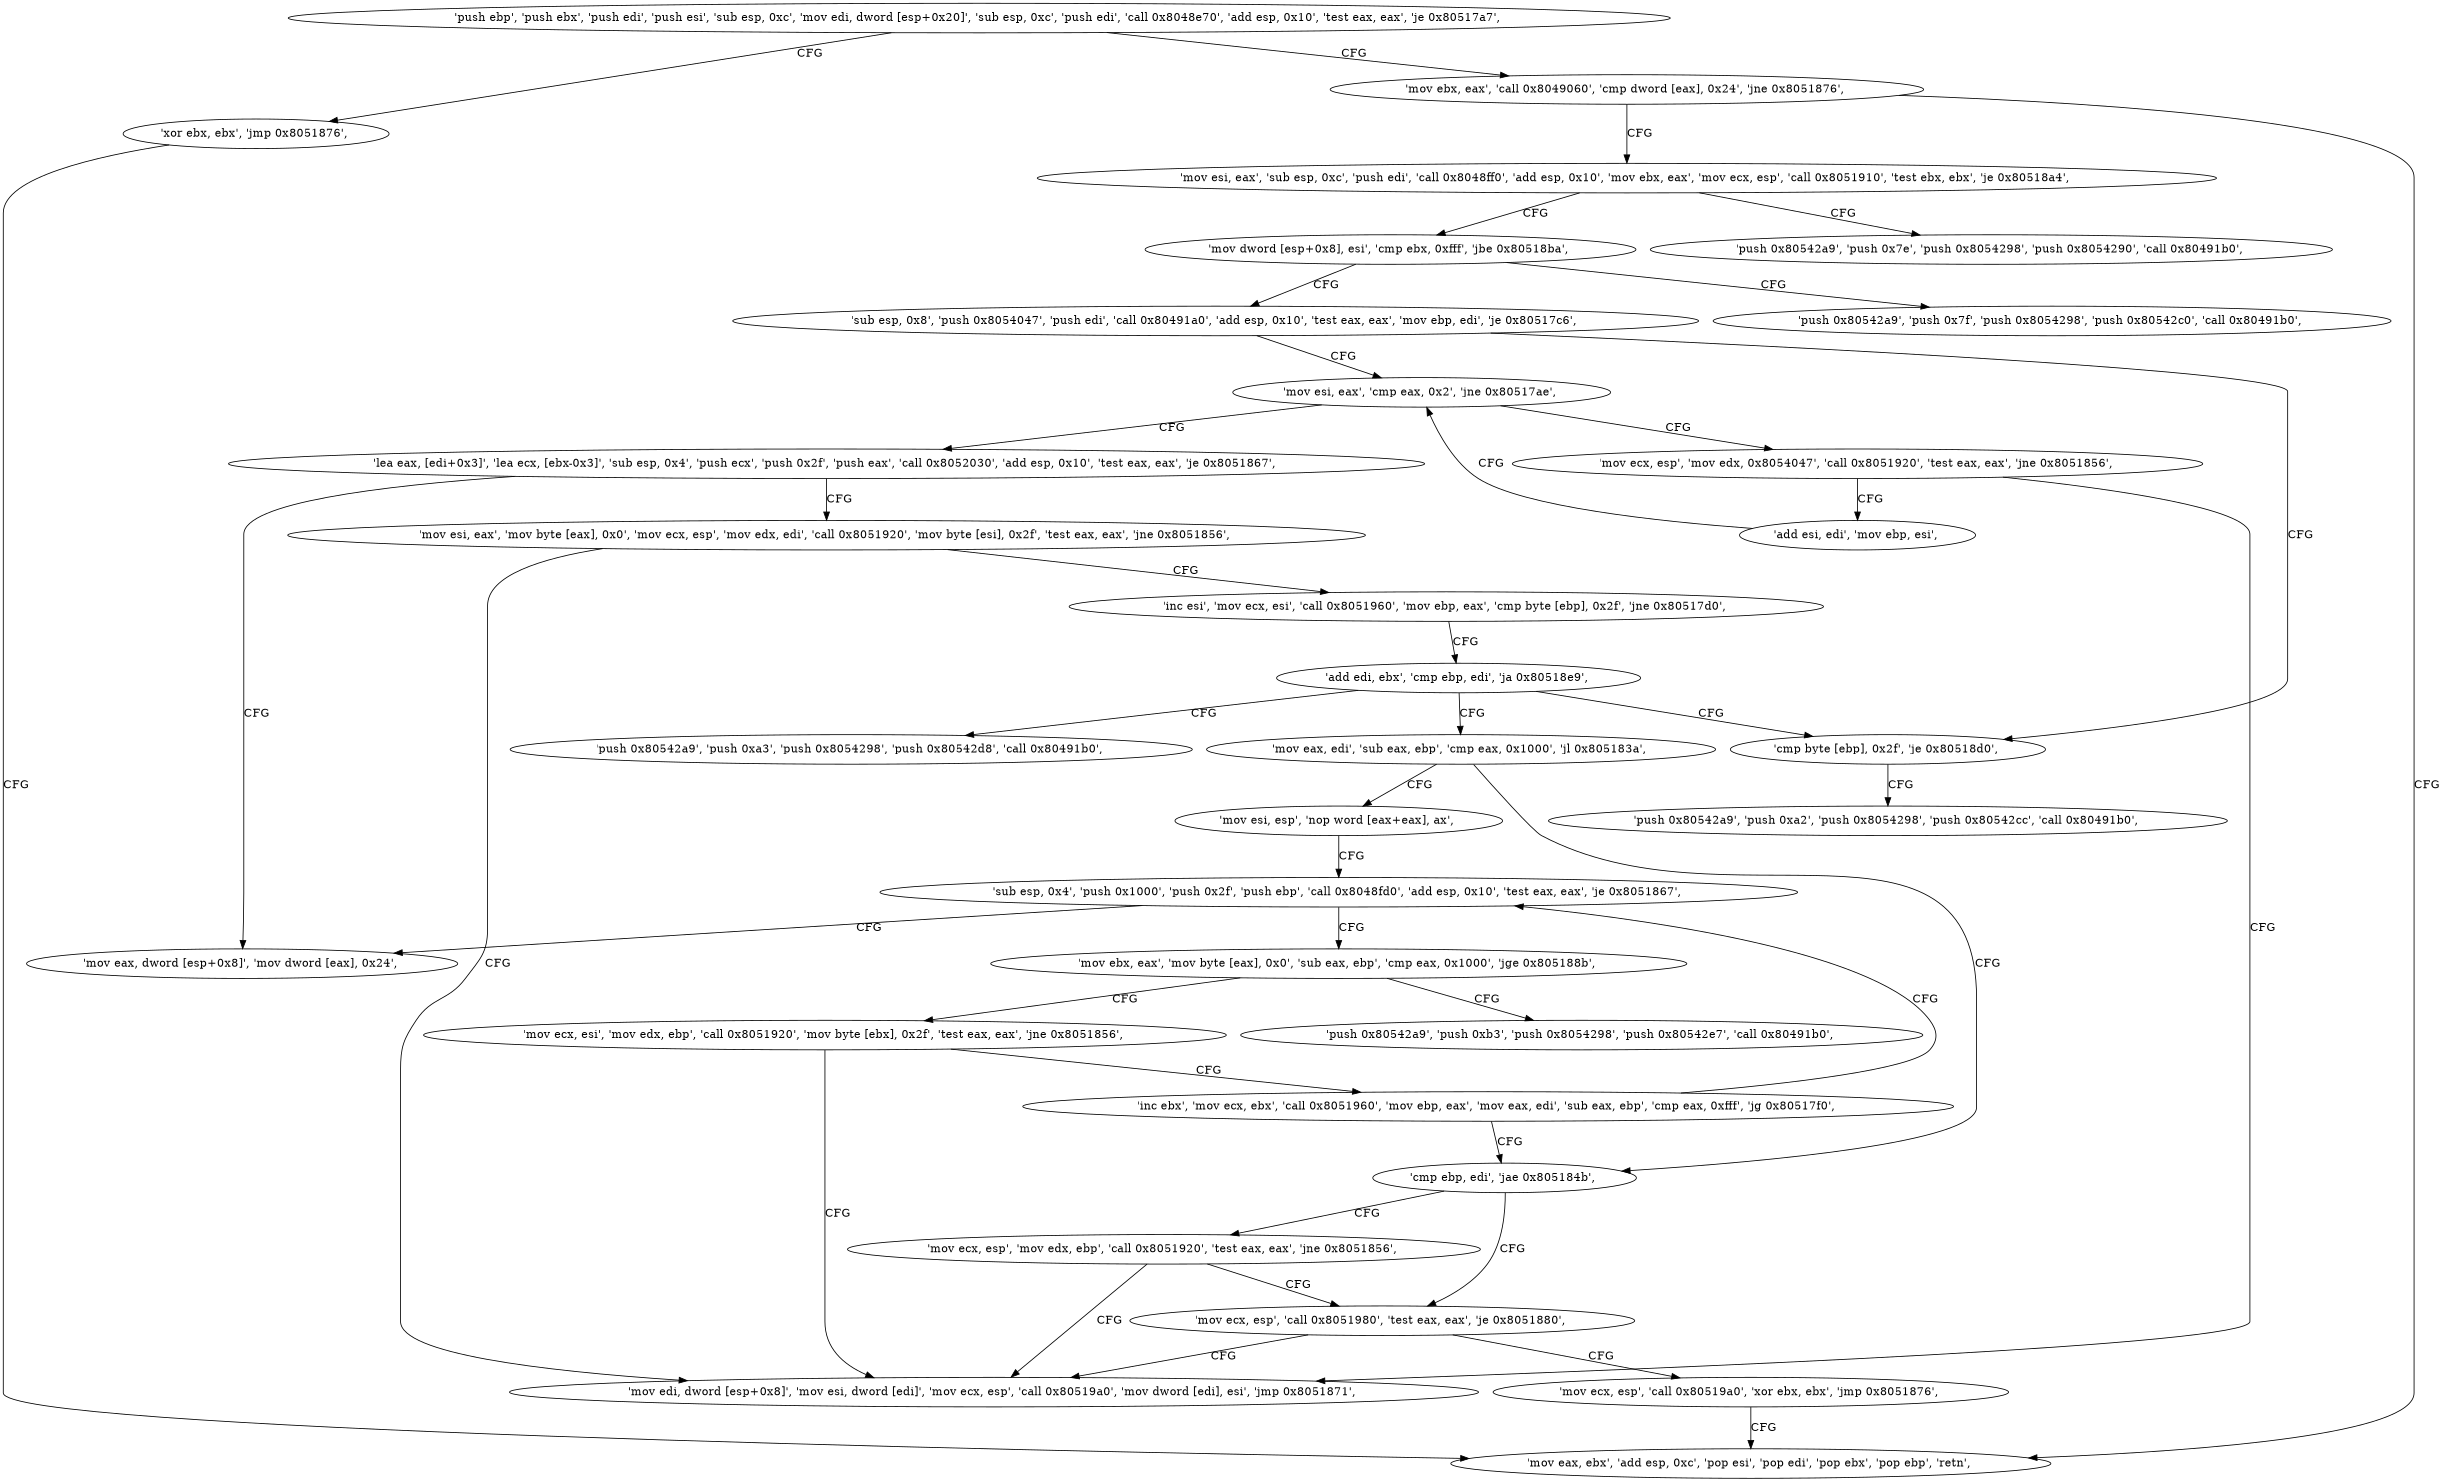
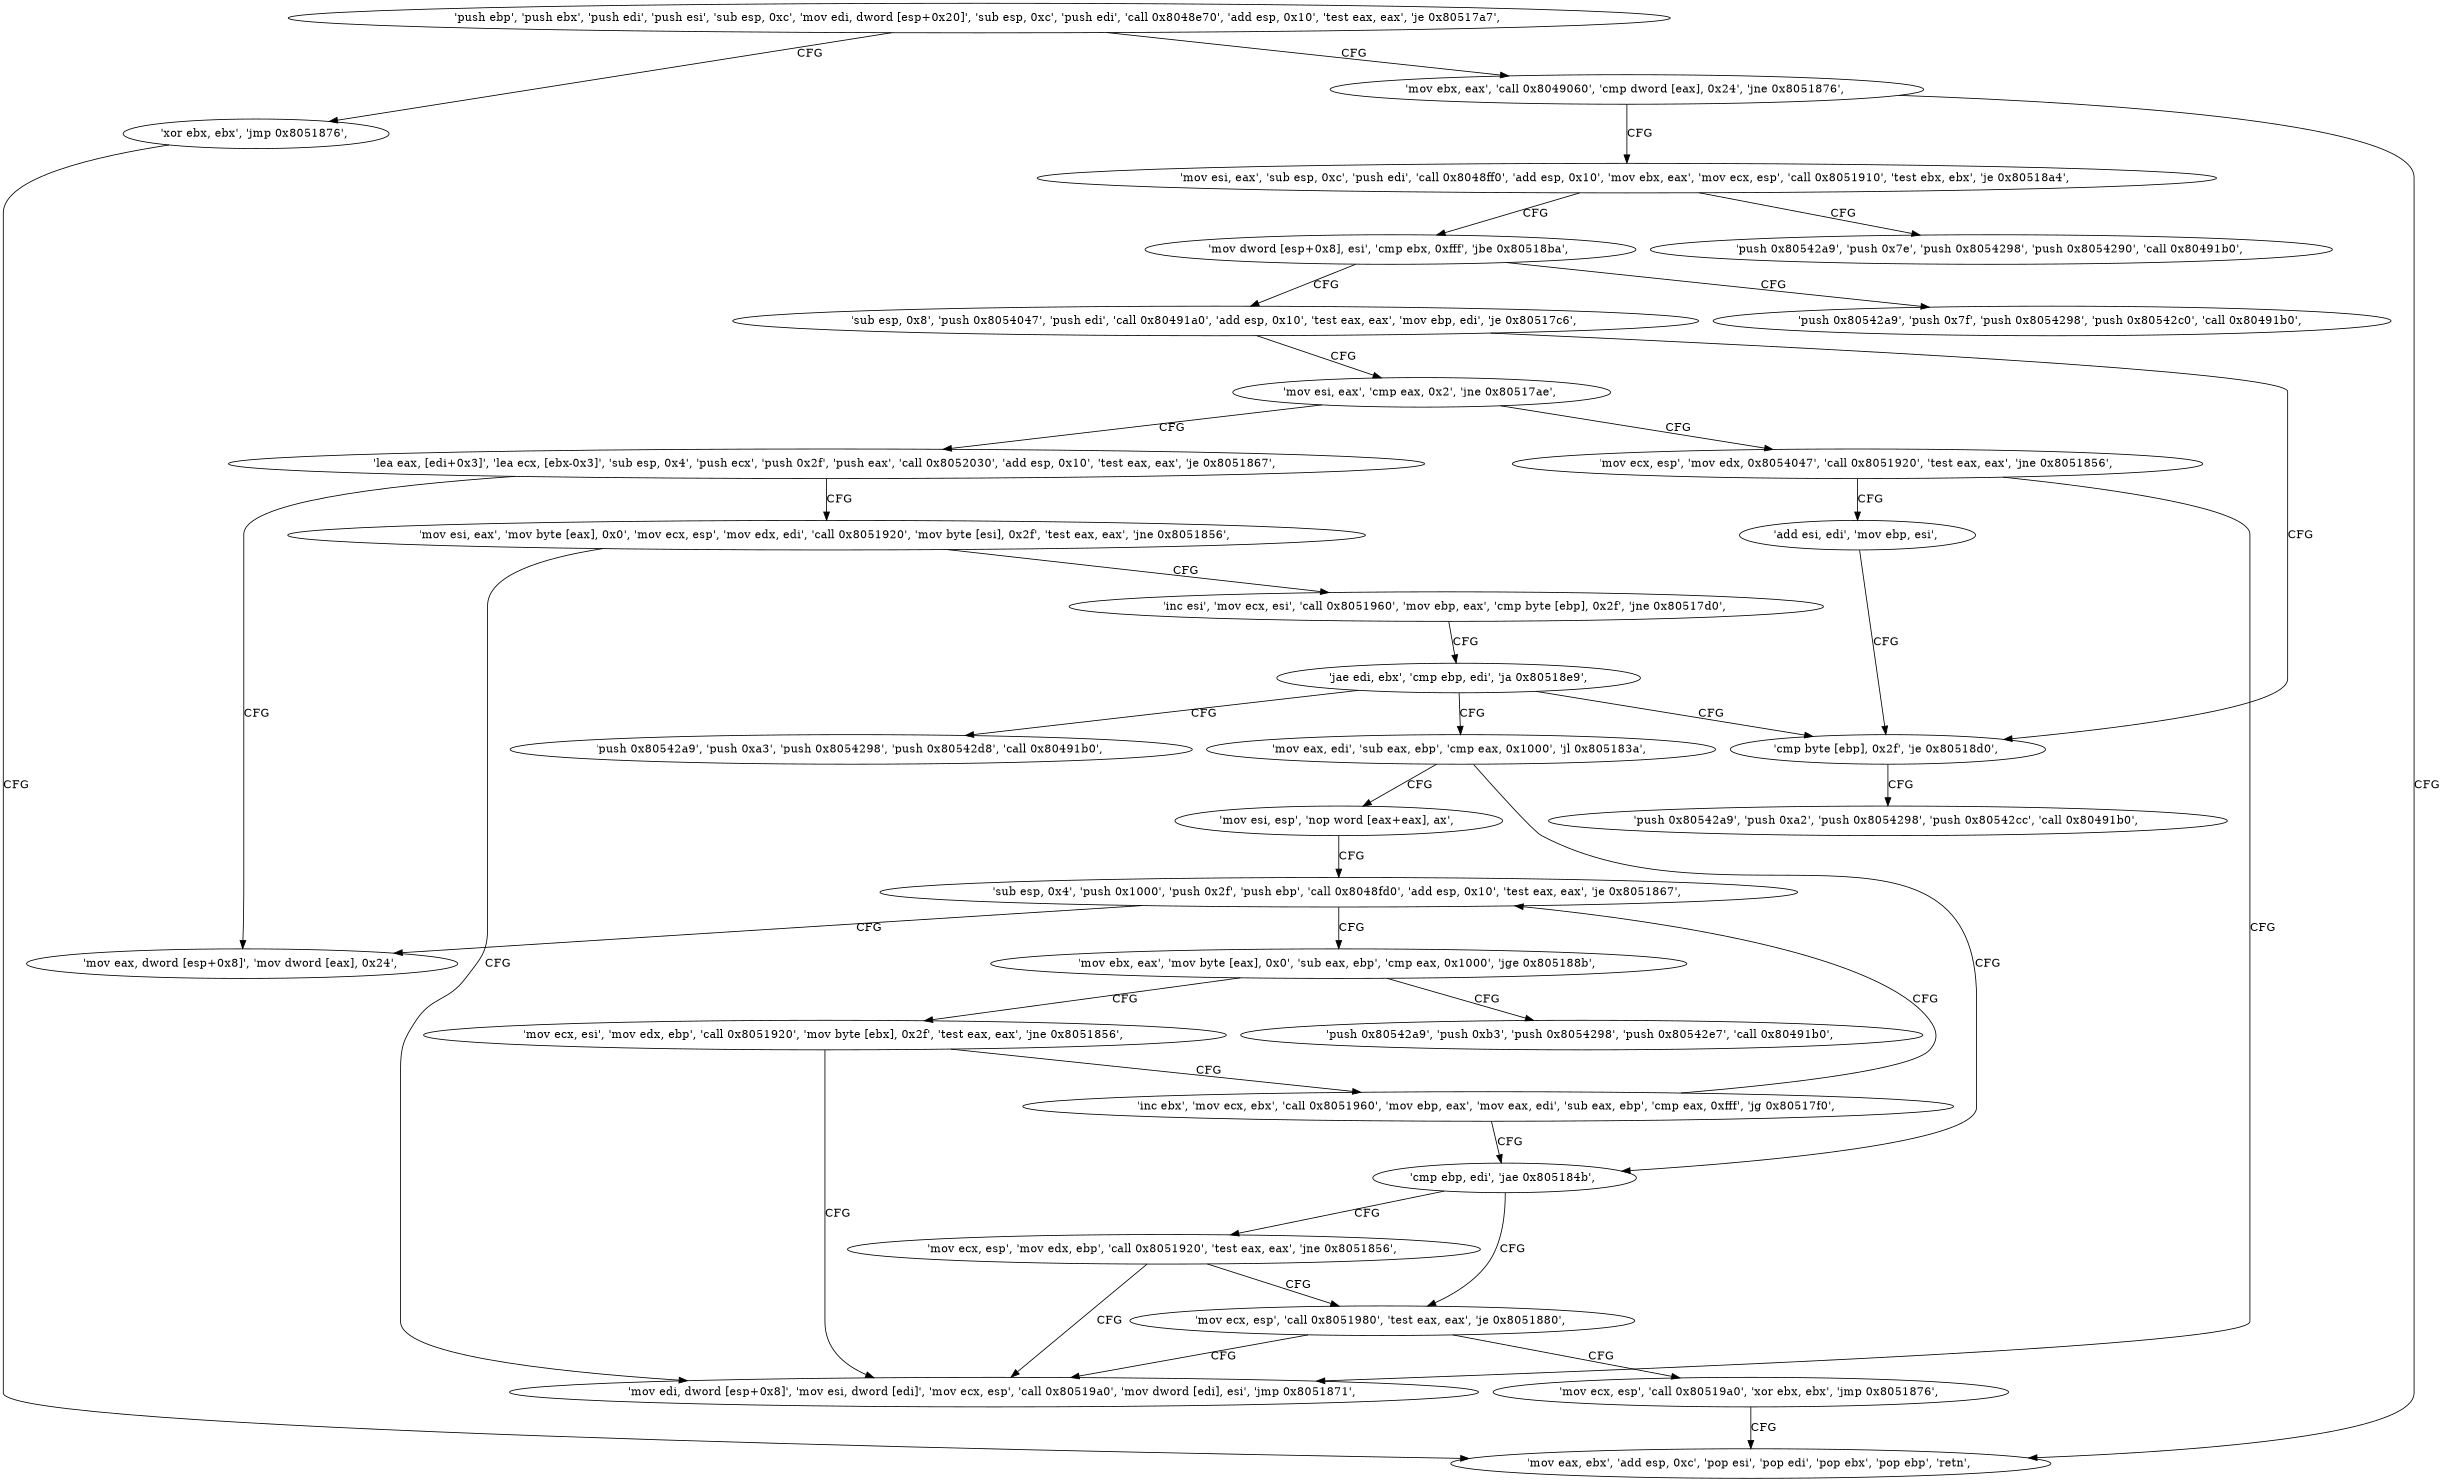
edge "'add esi, edi', 'mov ebp, esi'," -> "'mov esi, eax', 'cmp eax, 0x2', 'jne 0x80517ae',": now "'add esi, edi', 'mov ebp, esi'," -> "'cmp byte [ebp], 0x2f', 'je 0x80518d0',"
node "'add edi, ebx', 'cmp ebp, edi', 'ja 0x80518e9',": label "'add edi, ebx', 'cmp ebp, edi', 'ja 0x80518e9'," -> "'jae edi, ebx', 'cmp ebp, edi', 'ja 0x80518e9',"
